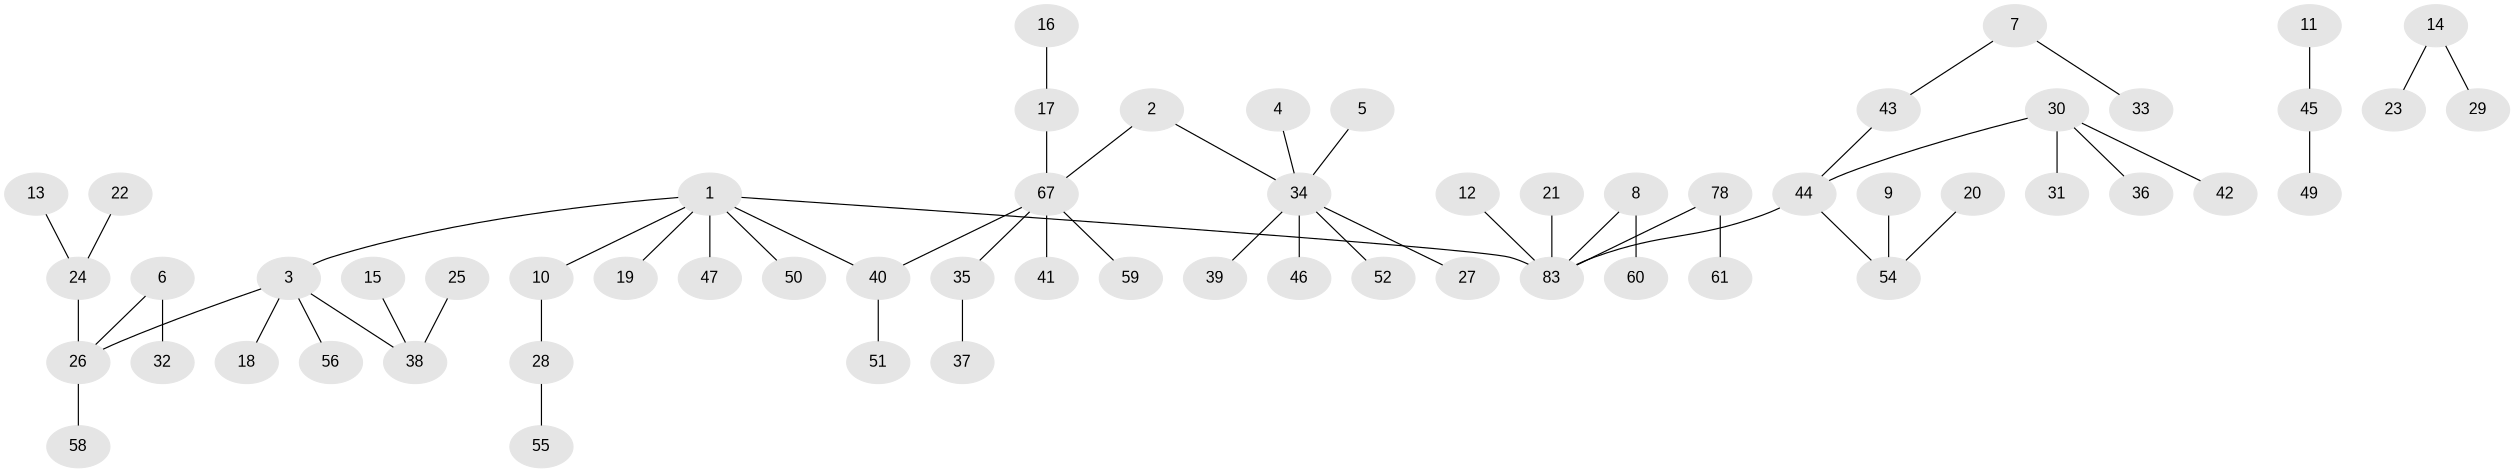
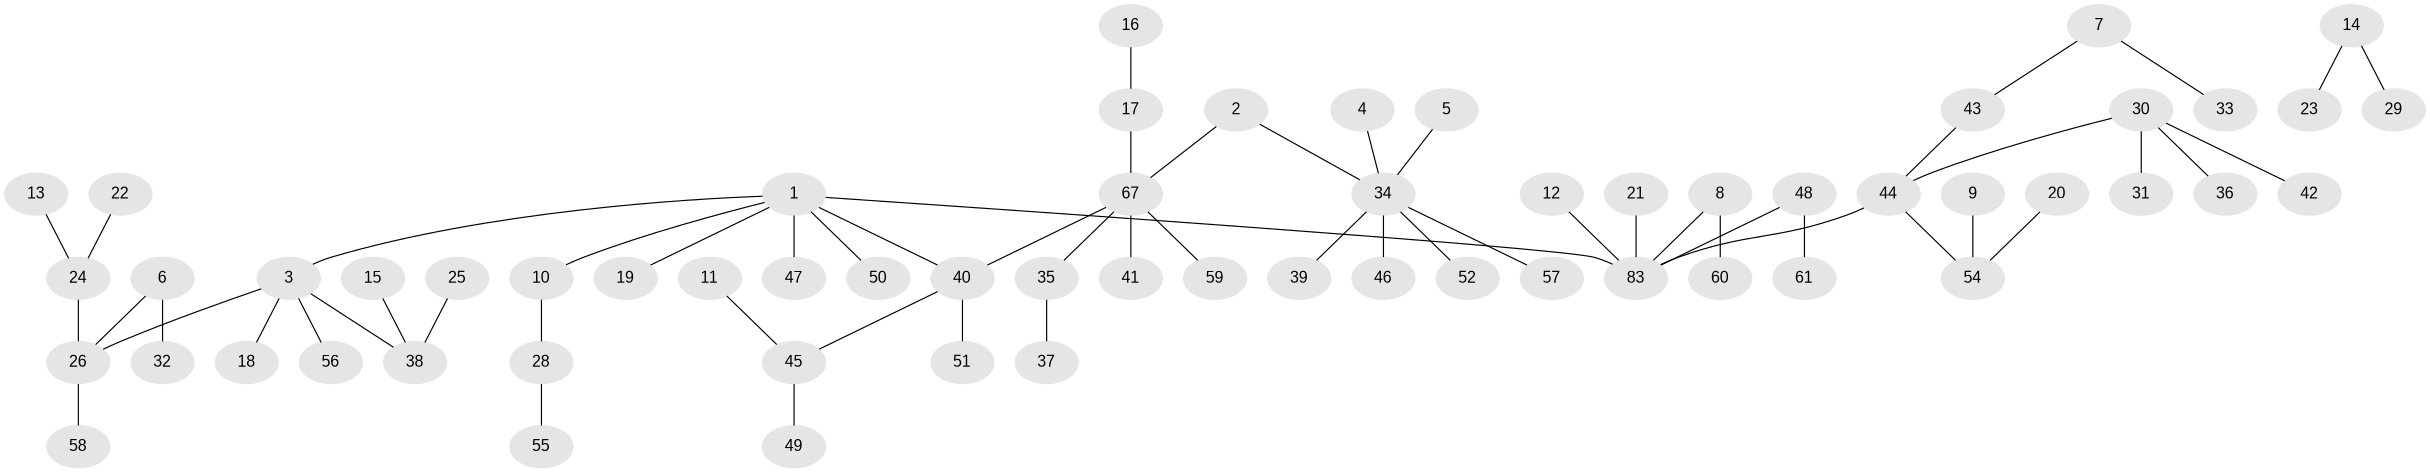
node "78": label "78" -> "48"
node "27": label "27" -> "57"
edge "40" -- "45": added
